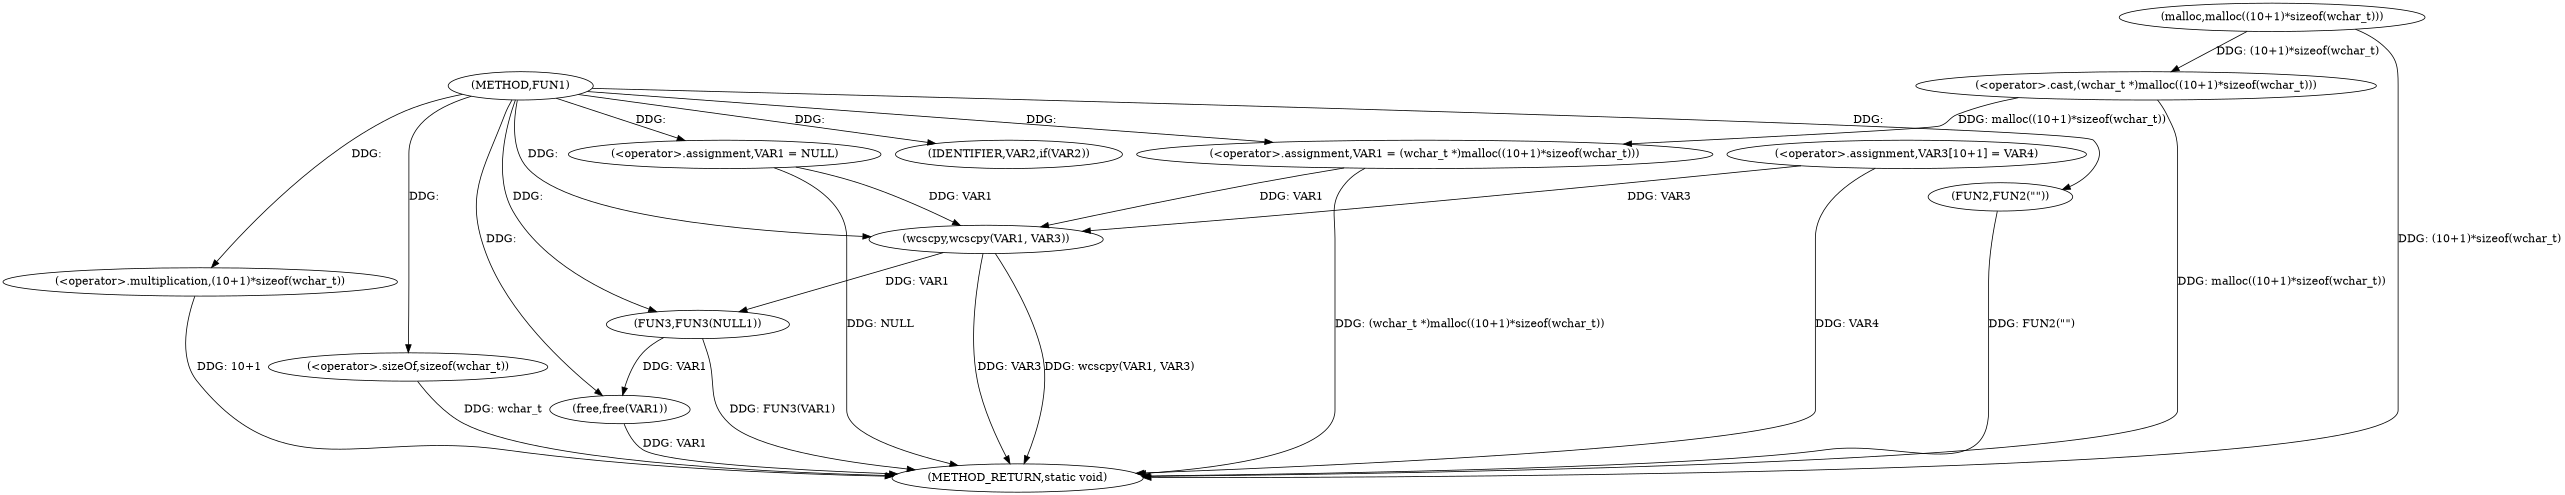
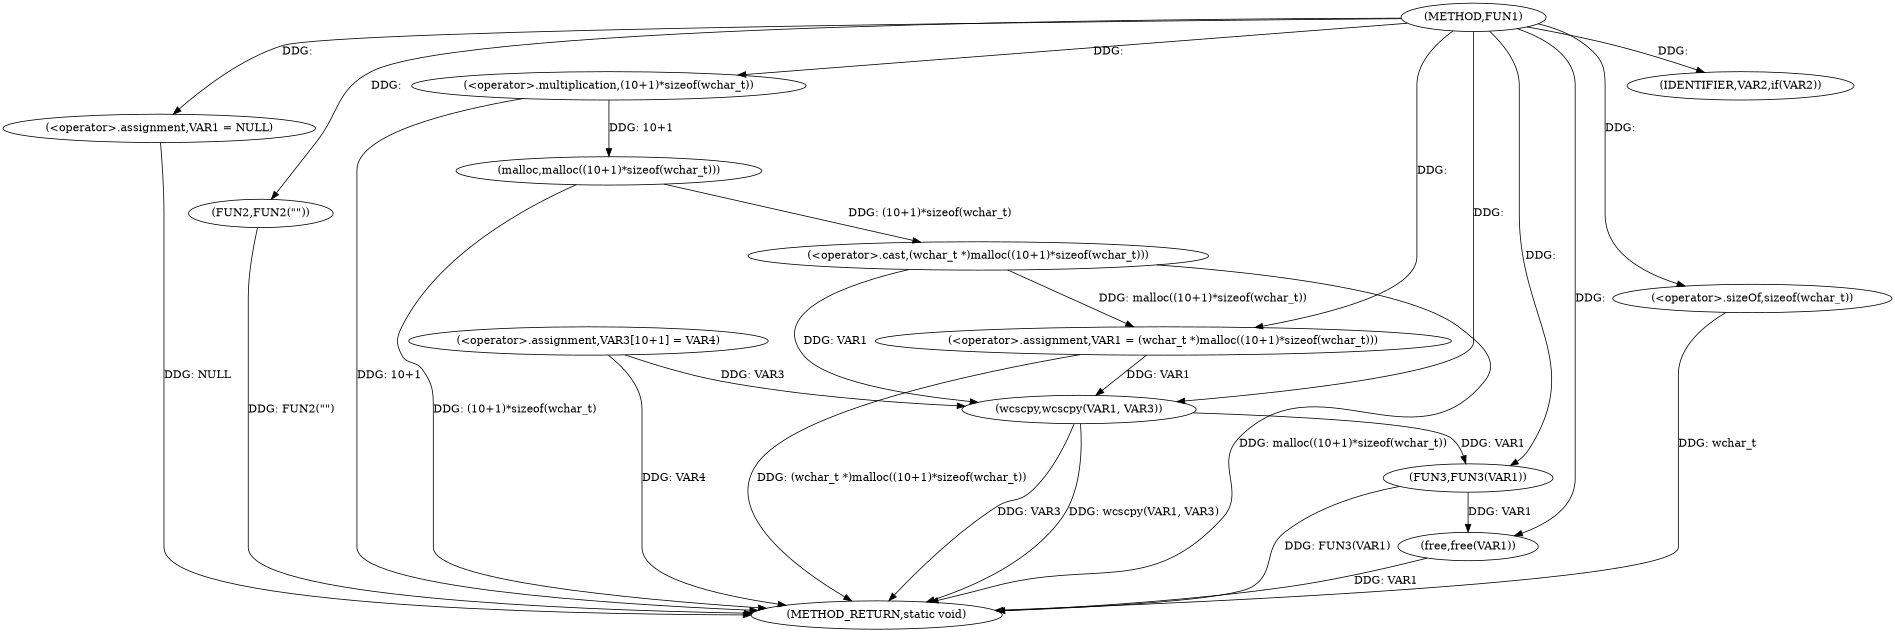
edge "(<operator>.multiplication,(10+1)*sizeof(wchar_t))" -> "(malloc,malloc((10+1)*sizeof(wchar_t)))": added, label "DDG: 10+1"
edge "(<operator>.assignment,VAR1 = NULL)" -> "(wcscpy,wcscpy(VAR1, VAR3))": now "(<operator>.cast,(wchar_t *)malloc((10+1)*sizeof(wchar_t)))" -> "(wcscpy,wcscpy(VAR1, VAR3))"
node "(FUN3,FUN3(NULL1))": label "(FUN3,FUN3(NULL1))" -> "(FUN3,FUN3(VAR1))"
